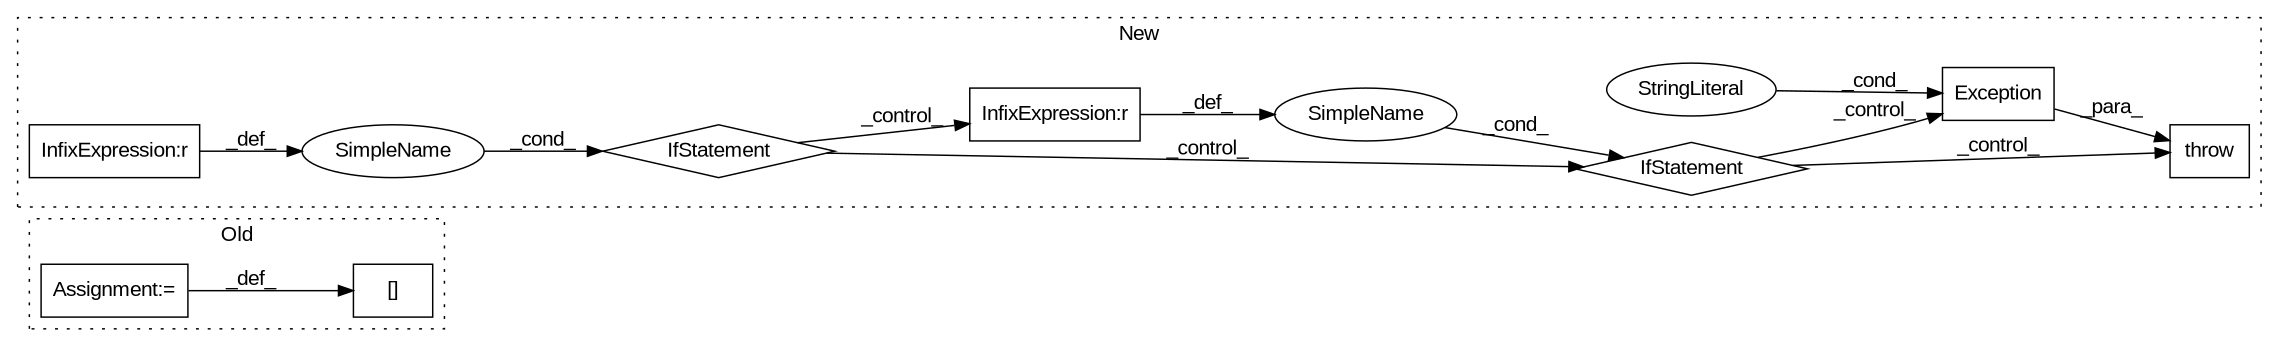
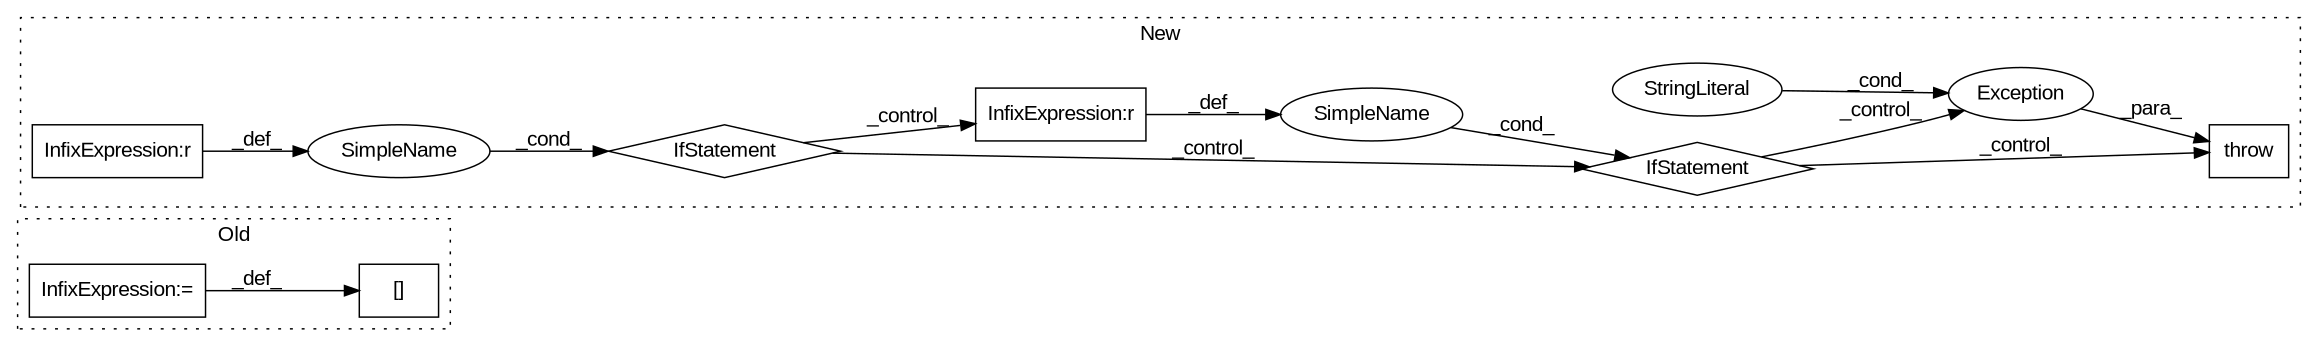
node "Exception": shape box -> ellipse
node "Assignment:=": label "Assignment:=" -> "InfixExpression:="
